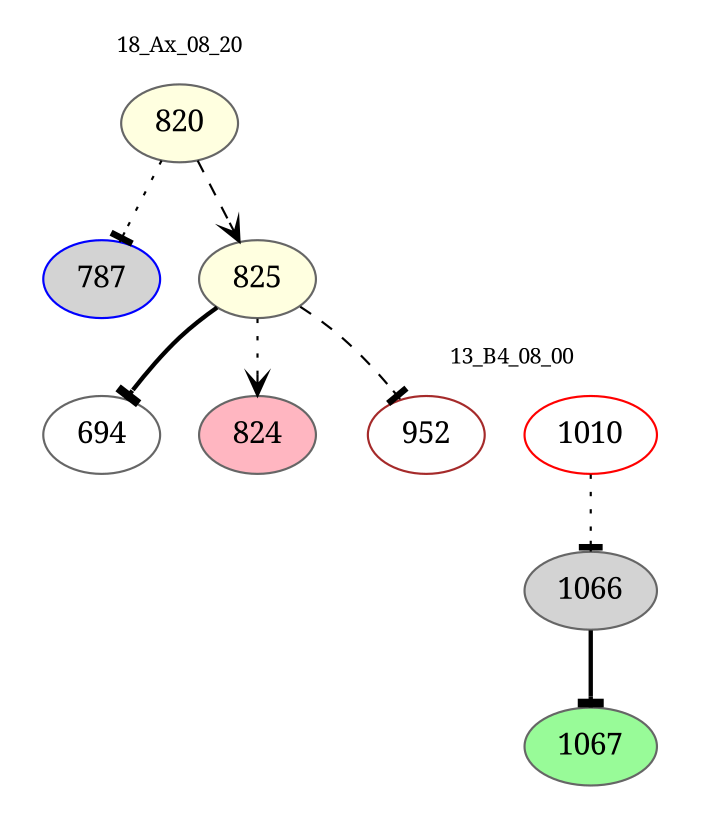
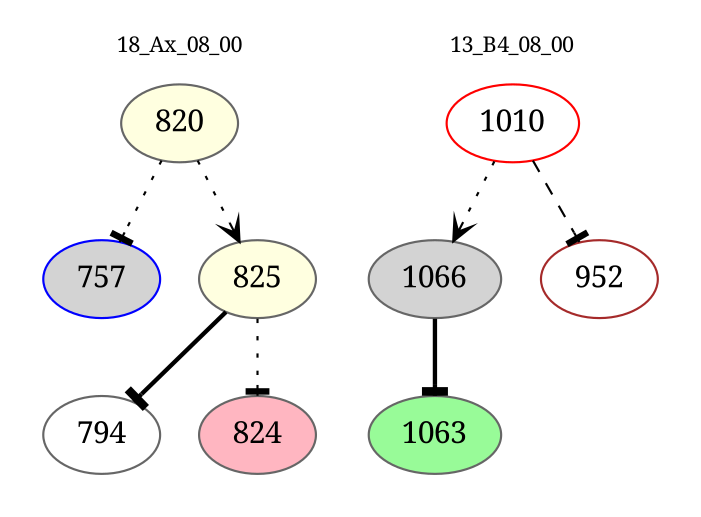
cluster "18_Ax_08_20": label "18_Ax_08_20" -> "18_Ax_08_00"
edge "820" -> "825": style dashed -> dotted
node "787": label "787" -> "757"
edge "825" -> "824": arrowhead vee -> tee
edge "825" -> "952": now "1010" -> "952"
node "694": label "694" -> "794"
edge "1010" -> "1066": arrowhead tee -> vee
node "1067": label "1067" -> "1063"
